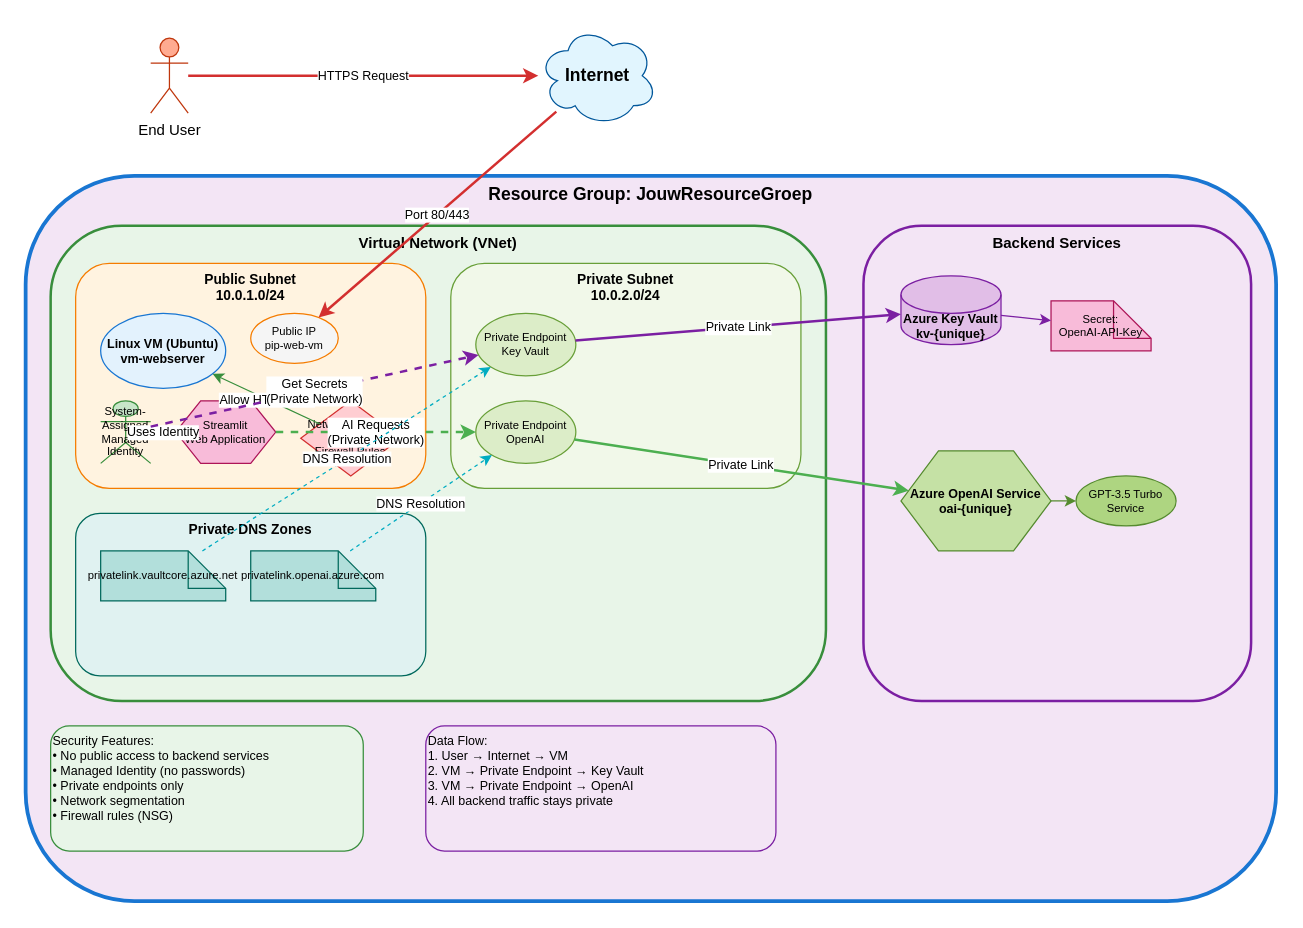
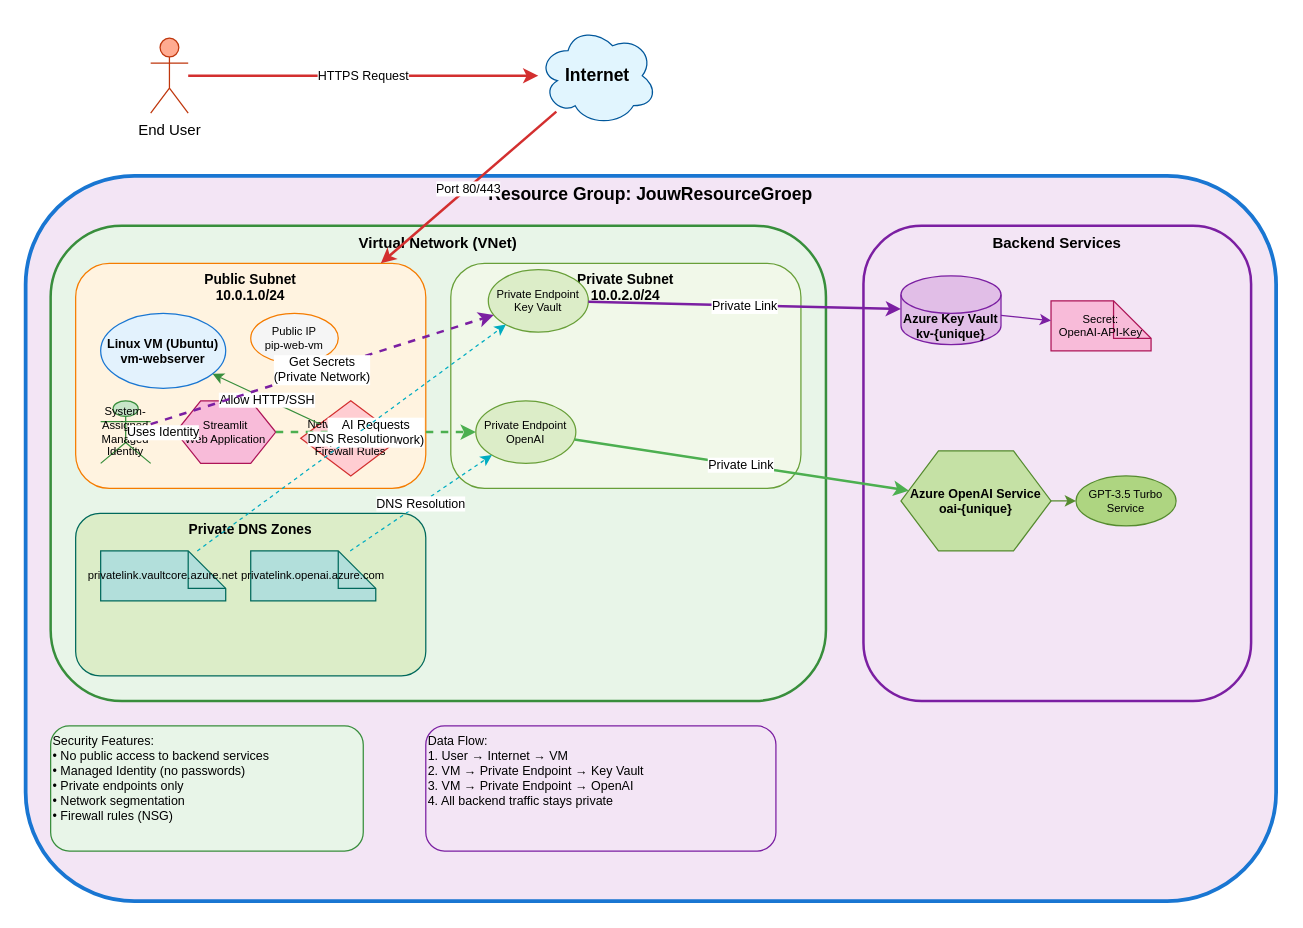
edge "Internet" -> "Public IP pip-web-vm": now "Internet" -> "Public Subnet 10.0.1.0/24"
node "Private Endpoint Key Vault": moved (526, 344) -> (538, 301)
node "Private DNS Zones": fillcolor #e0f2f1 -> #dcedc8
